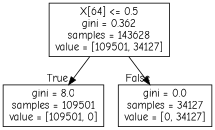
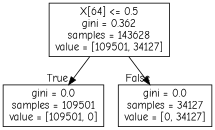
node "gini = 8.0 samples = 109501 value = [109501, 0]": label "gini = 8.0 samples = 109501 value = [109501, 0]" -> "gini = 0.0 samples = 109501 value = [109501, 0]"
